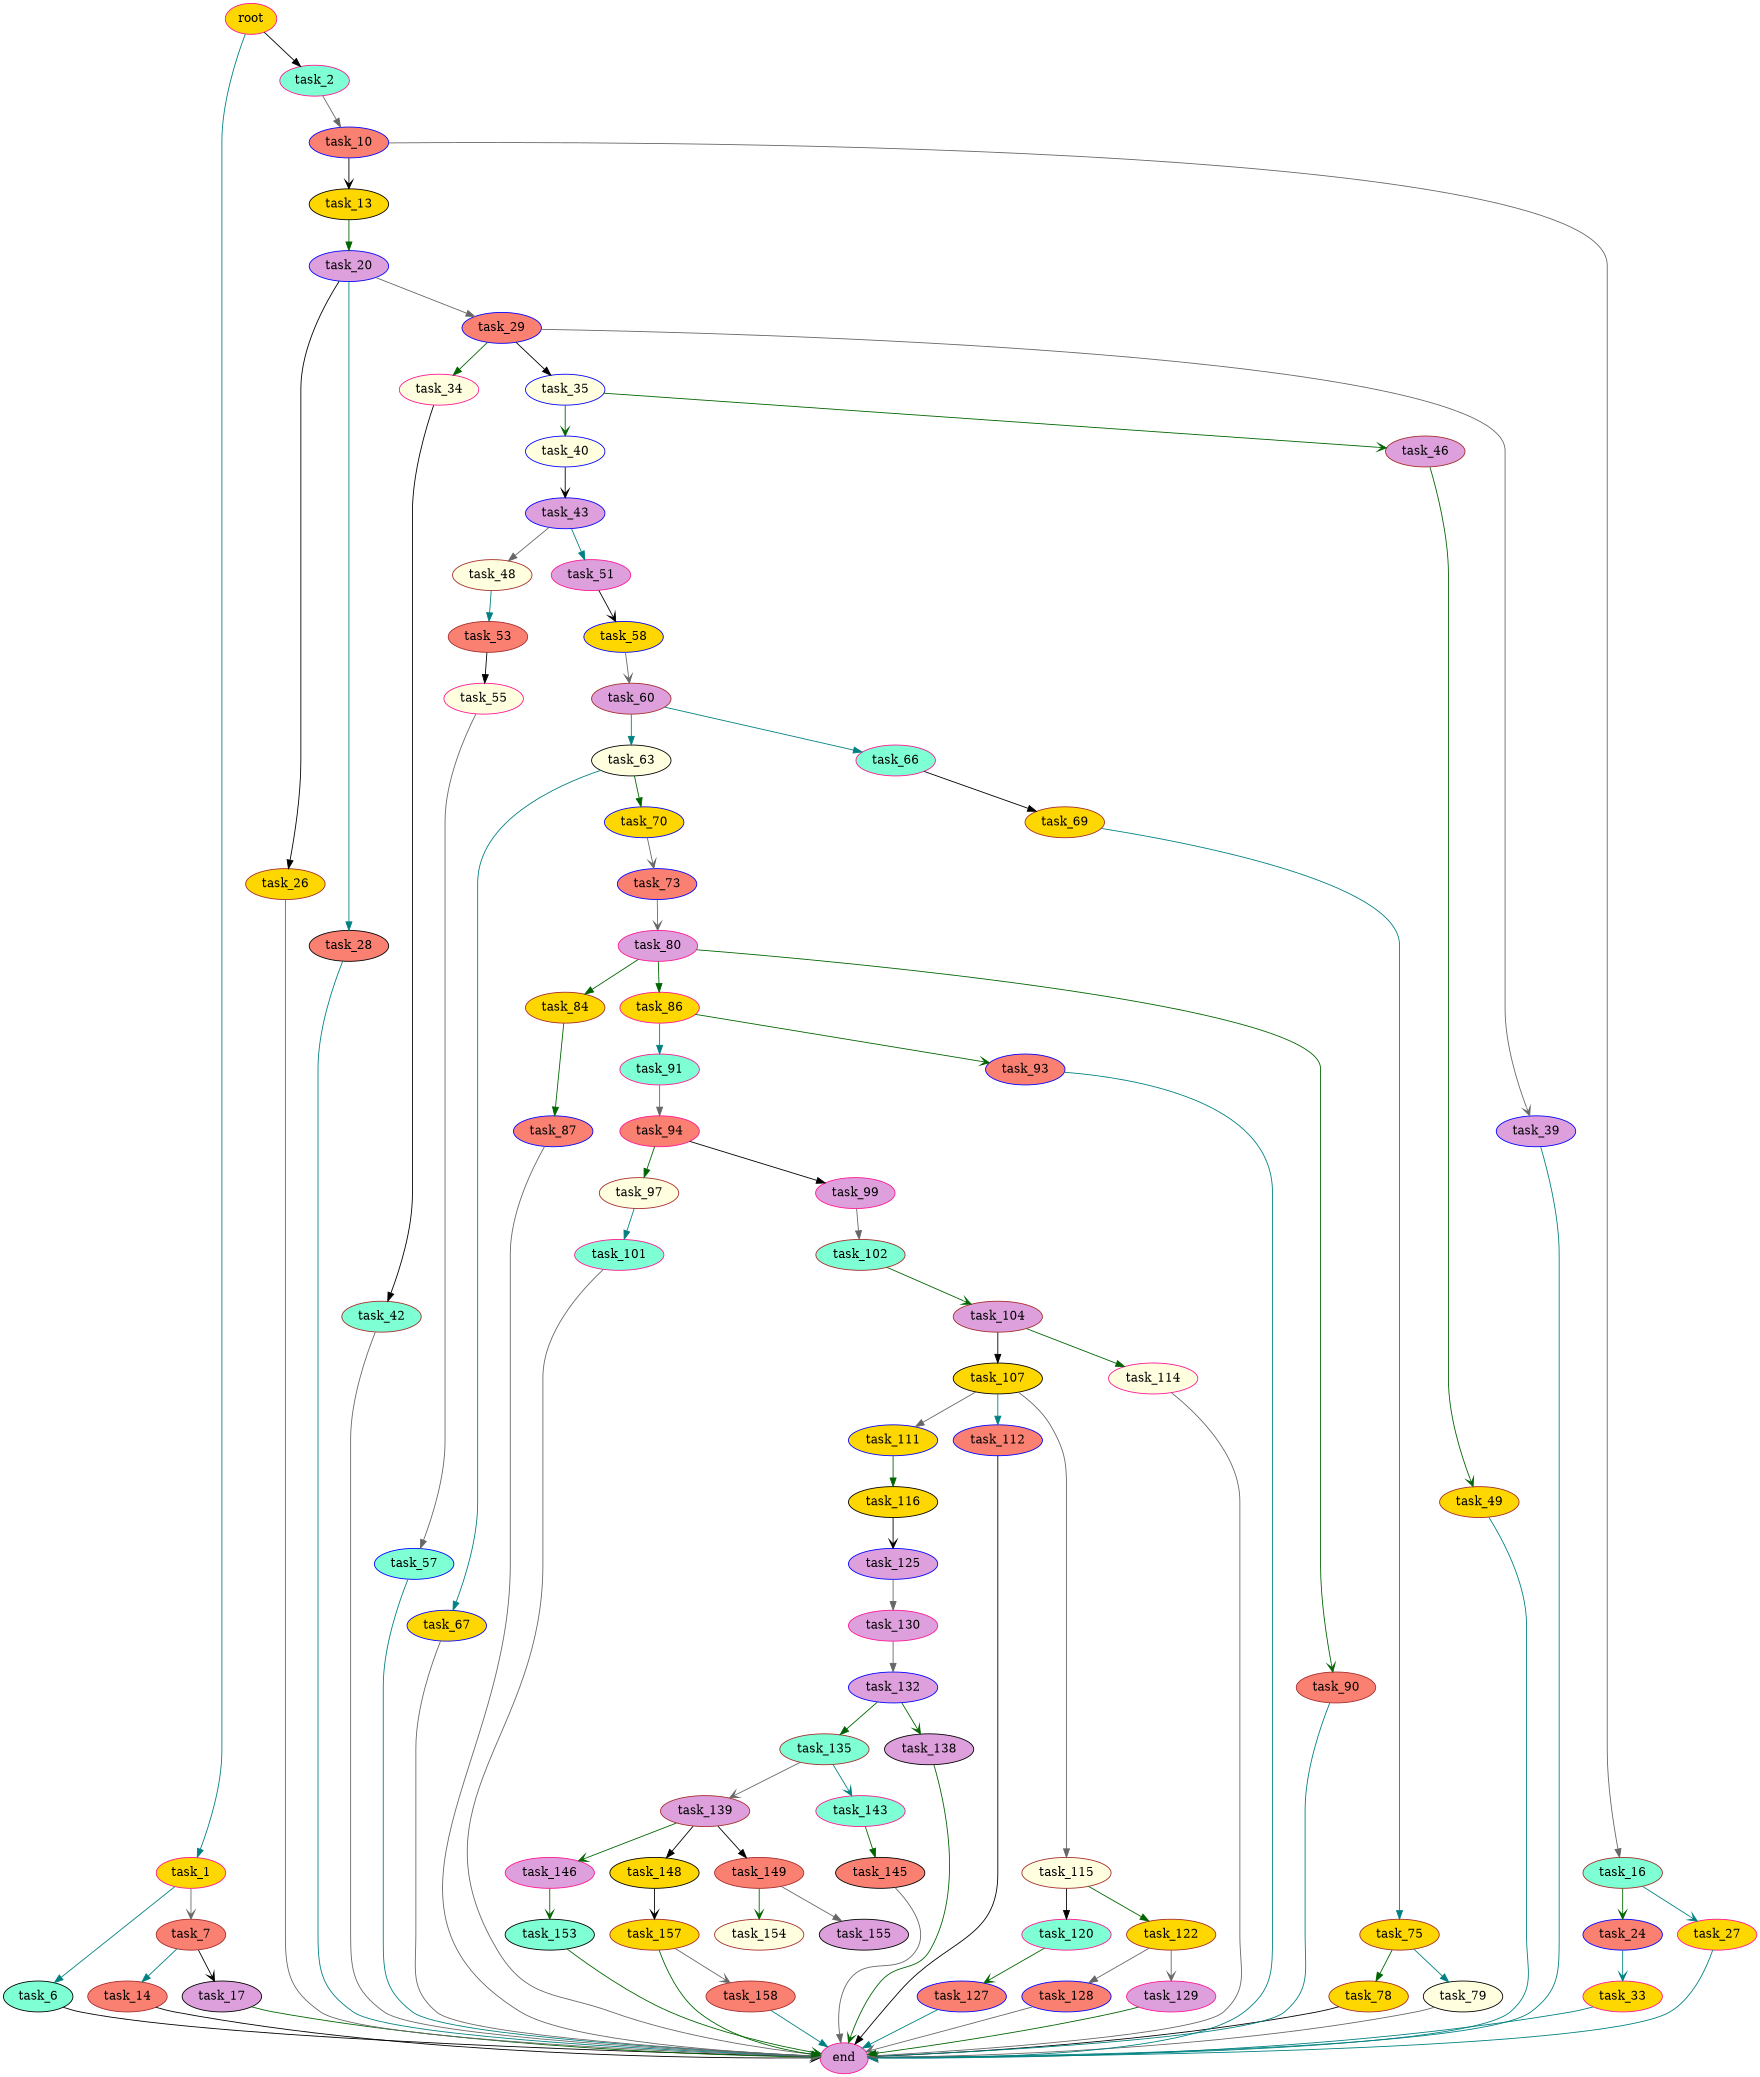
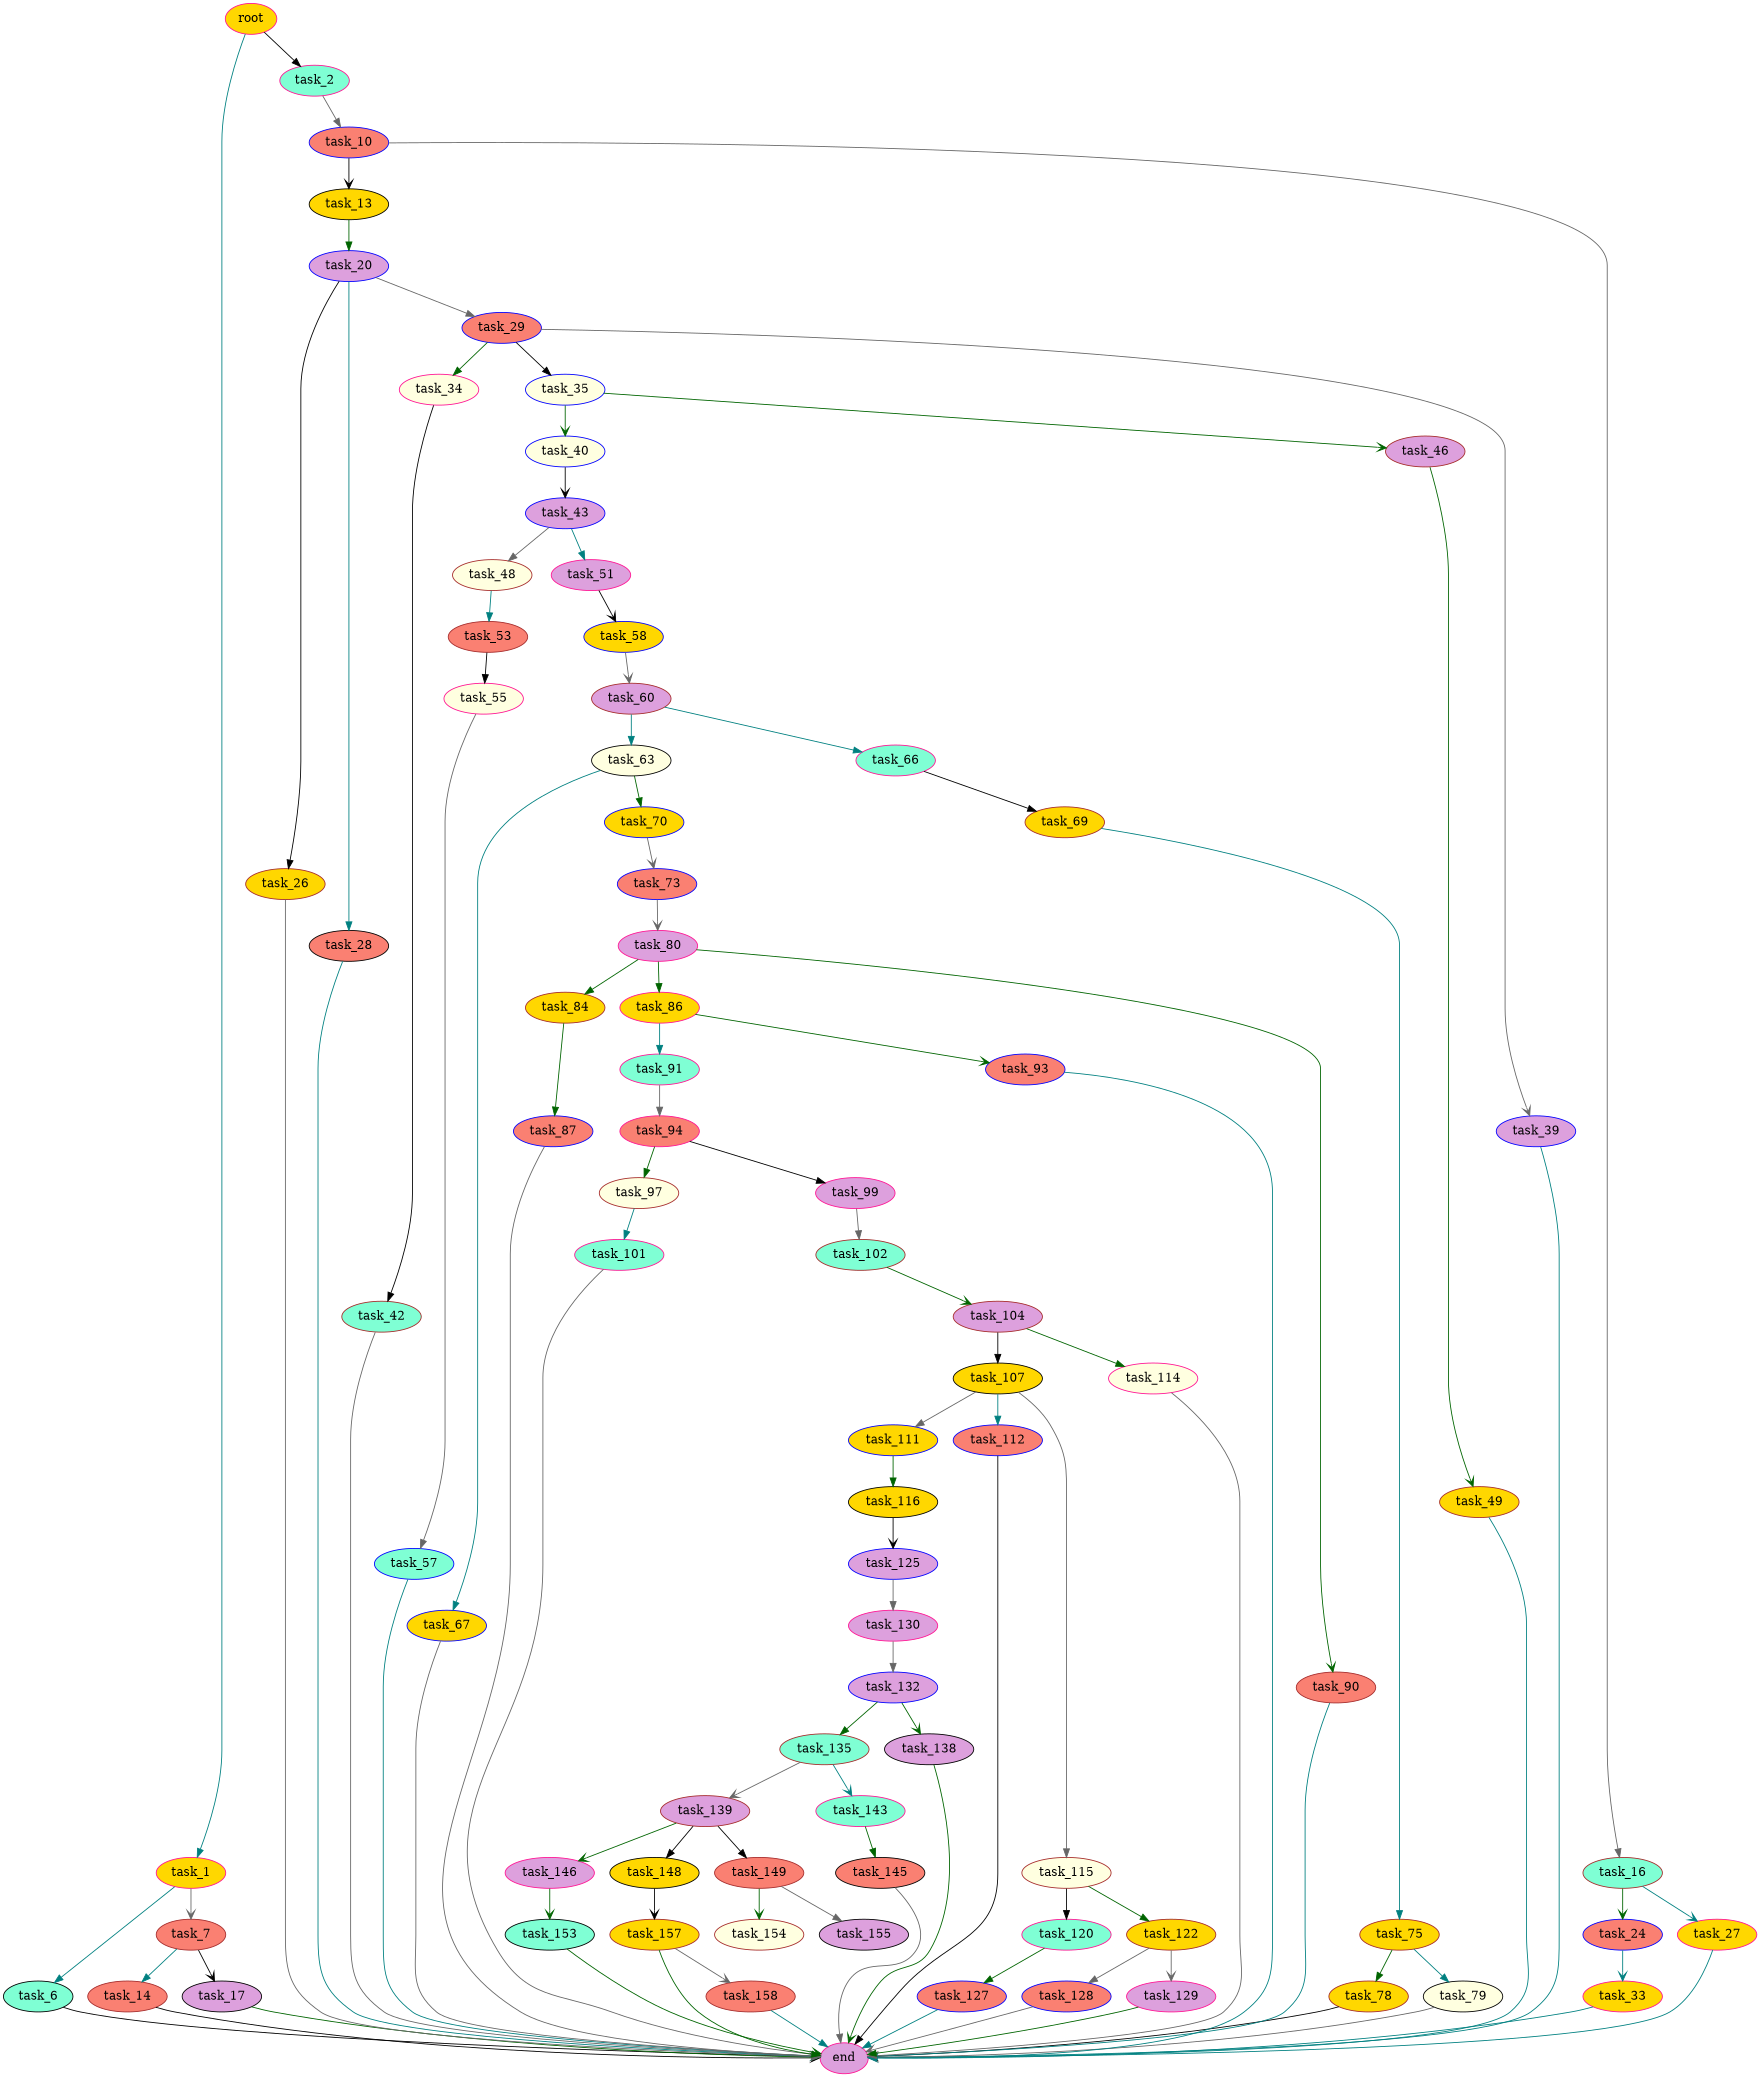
edge "task_120" -> "task_127": arrowhead vee -> normal
